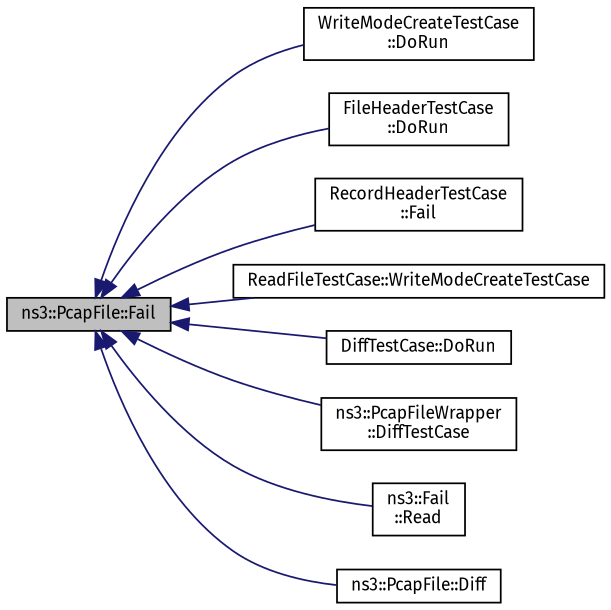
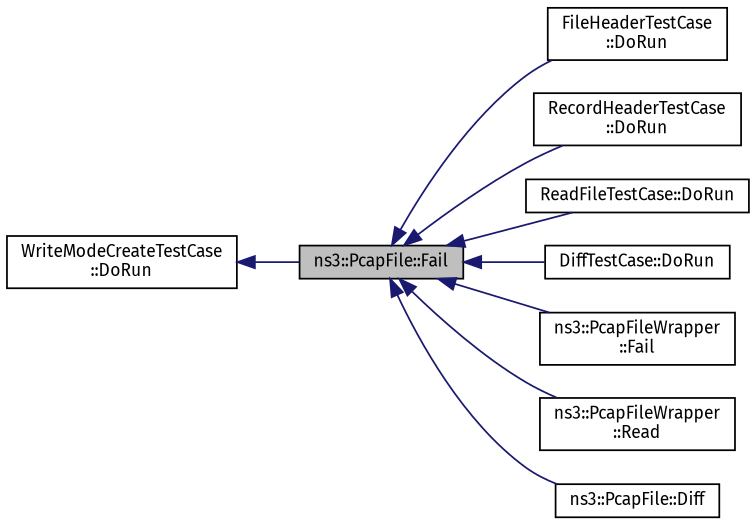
edge "WriteModeCreateTestCase ::DoRun" -> "ns3::PcapFile::Fail": reversed
node "RecordHeaderTestCase ::Fail": label "RecordHeaderTestCase ::Fail" -> "RecordHeaderTestCase ::DoRun"
node "ReadFileTestCase::WriteModeCreateTestCase": label "ReadFileTestCase::WriteModeCreateTestCase" -> "ReadFileTestCase::DoRun"
node "ns3::PcapFileWrapper ::DiffTestCase": label "ns3::PcapFileWrapper ::DiffTestCase" -> "ns3::PcapFileWrapper ::Fail"
node "ns3::Fail ::Read": label "ns3::Fail ::Read" -> "ns3::PcapFileWrapper ::Read"
